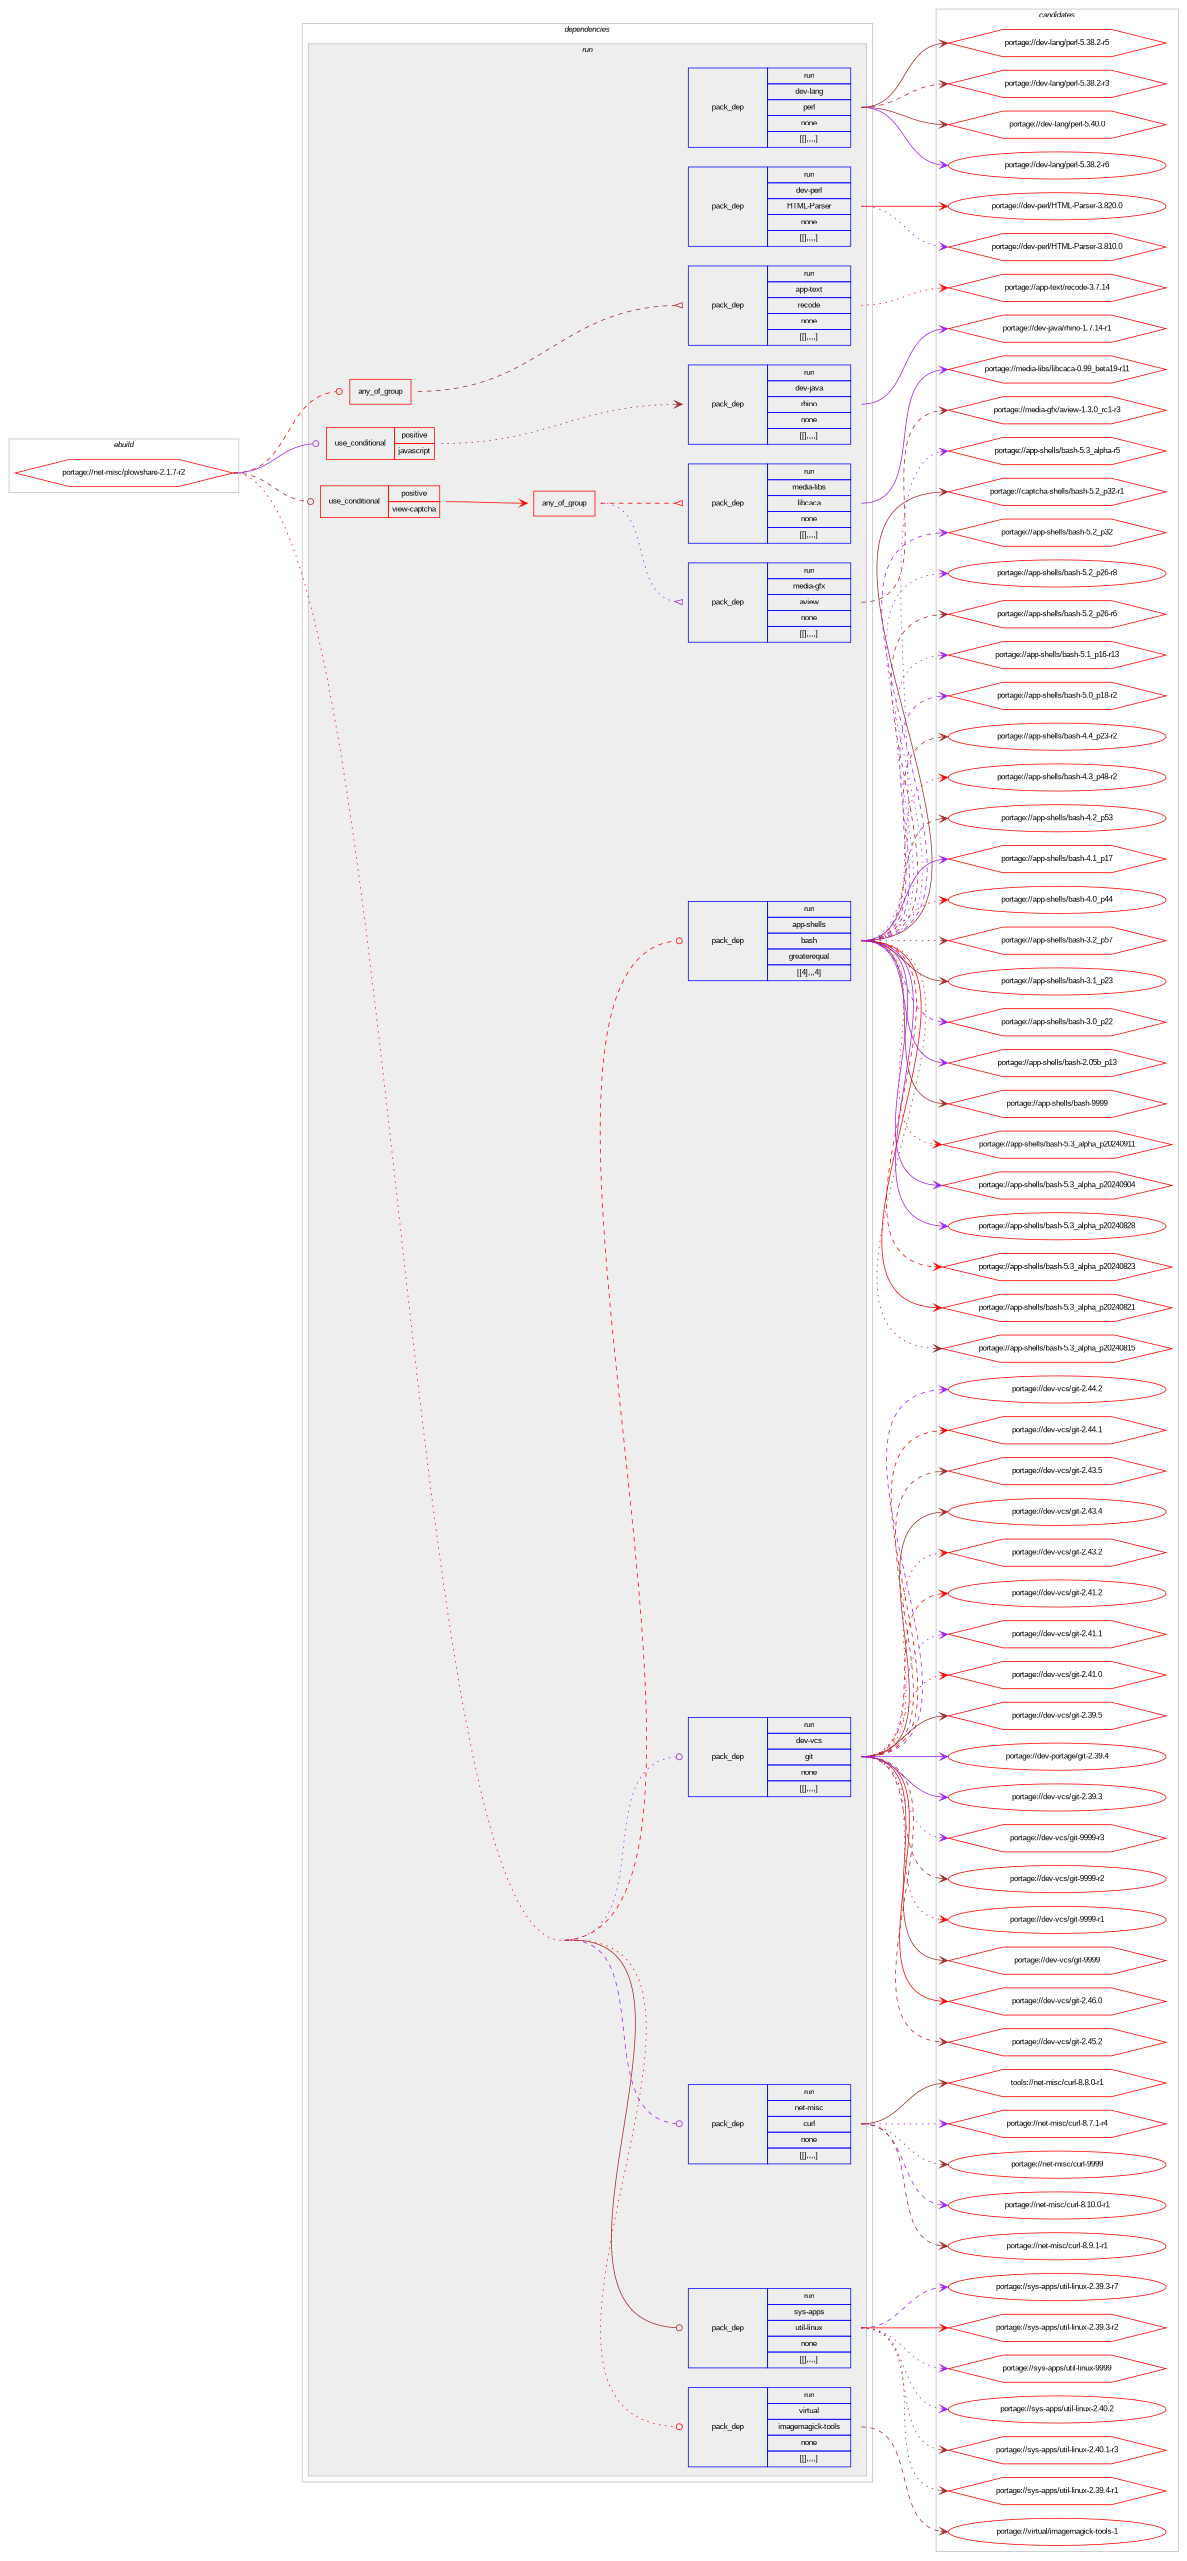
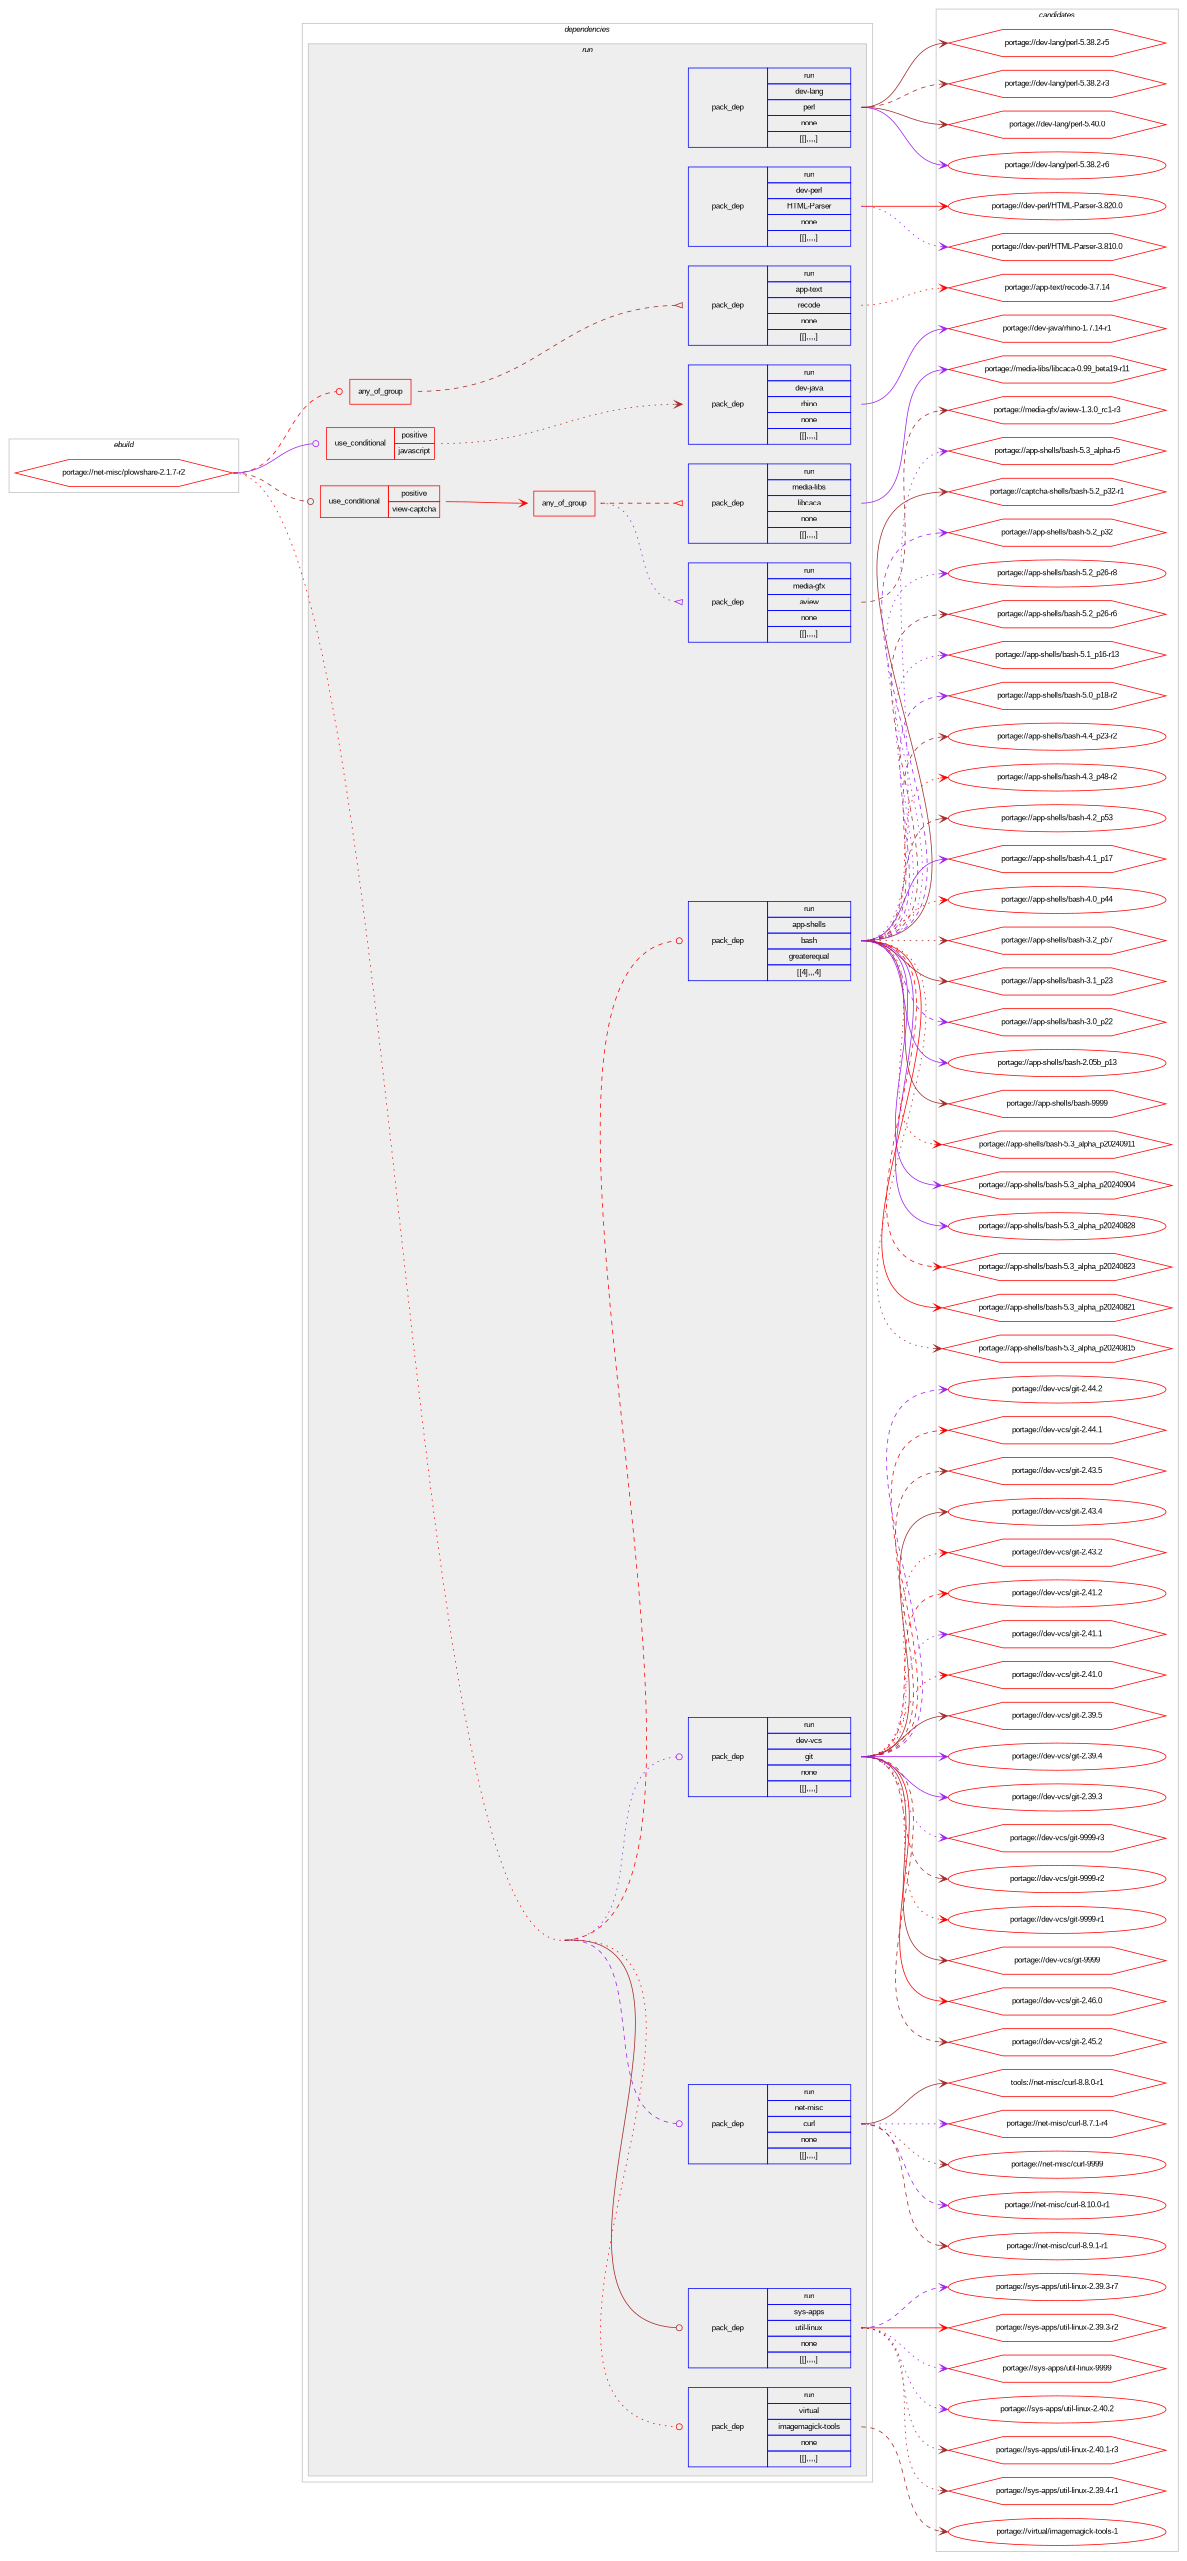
node "portage://app-shells/bash-3.1_p23": shape ellipse -> hexagon
node "portage://app-shells/bash-2.05b_p13": shape hexagon -> ellipse
node "portage://dev-portage/git-2.39.4": label "portage://dev-portage/git-2.39.4" -> "portage://dev-vcs/git-2.39.4"
